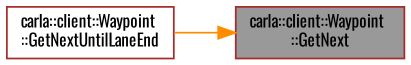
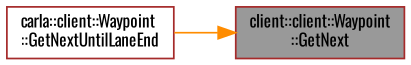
node "carla::client::Waypoint ::GetNext": label "carla::client::Waypoint ::GetNext" -> "client::client::Waypoint ::GetNext"
